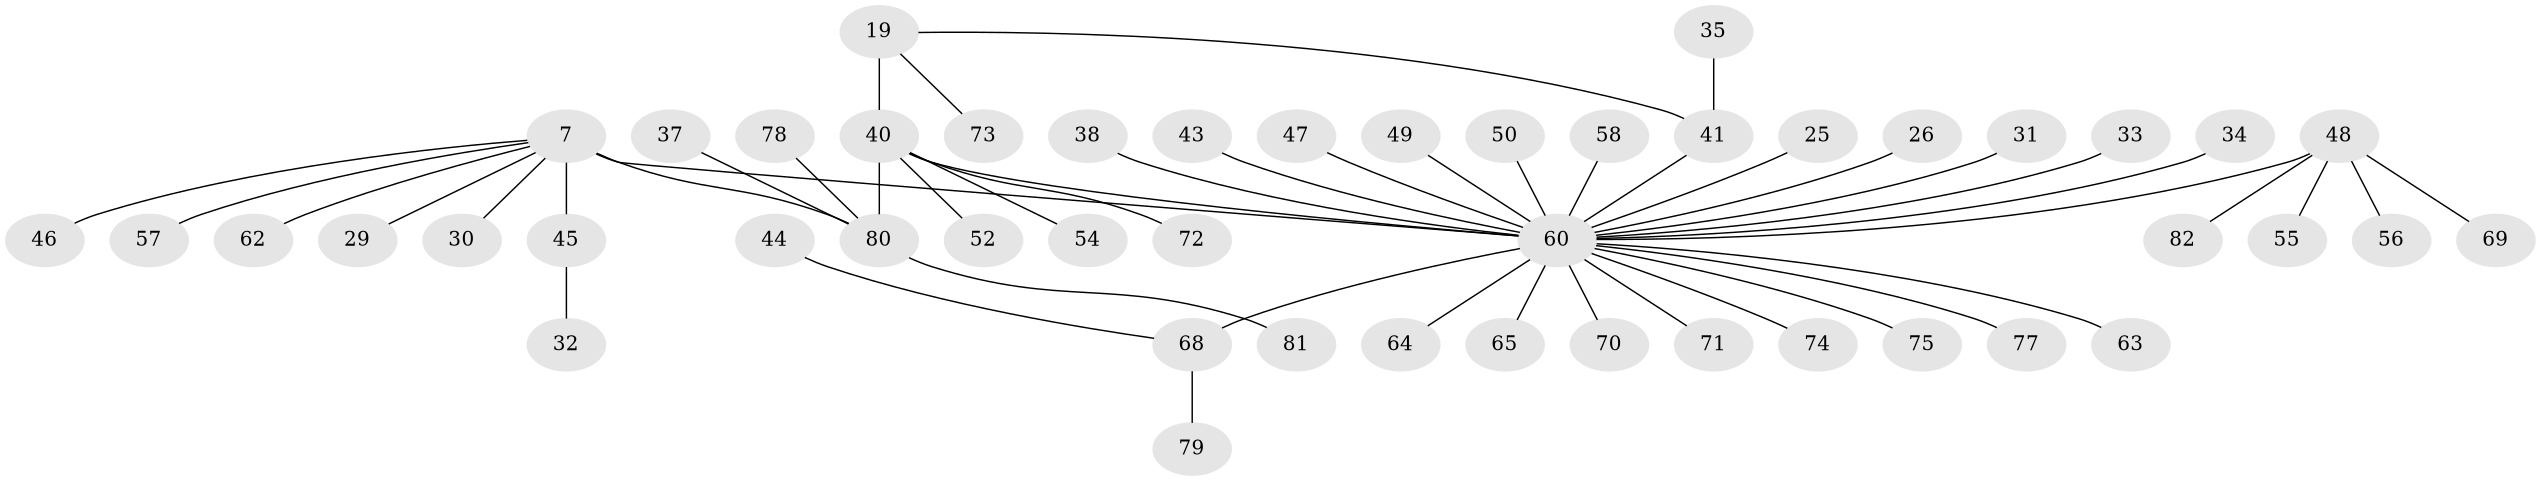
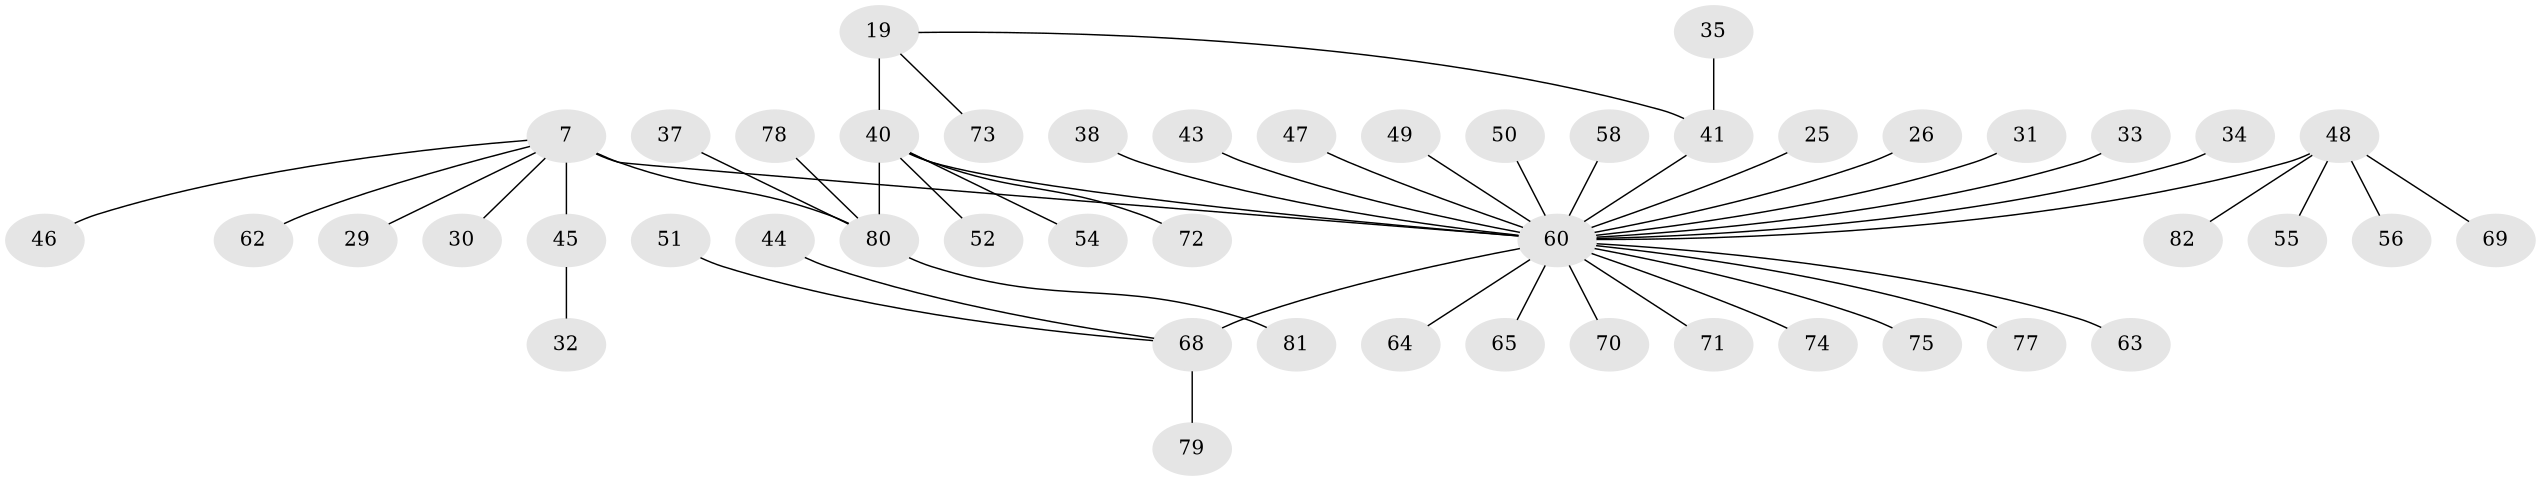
node "57": removed
node "51": added
